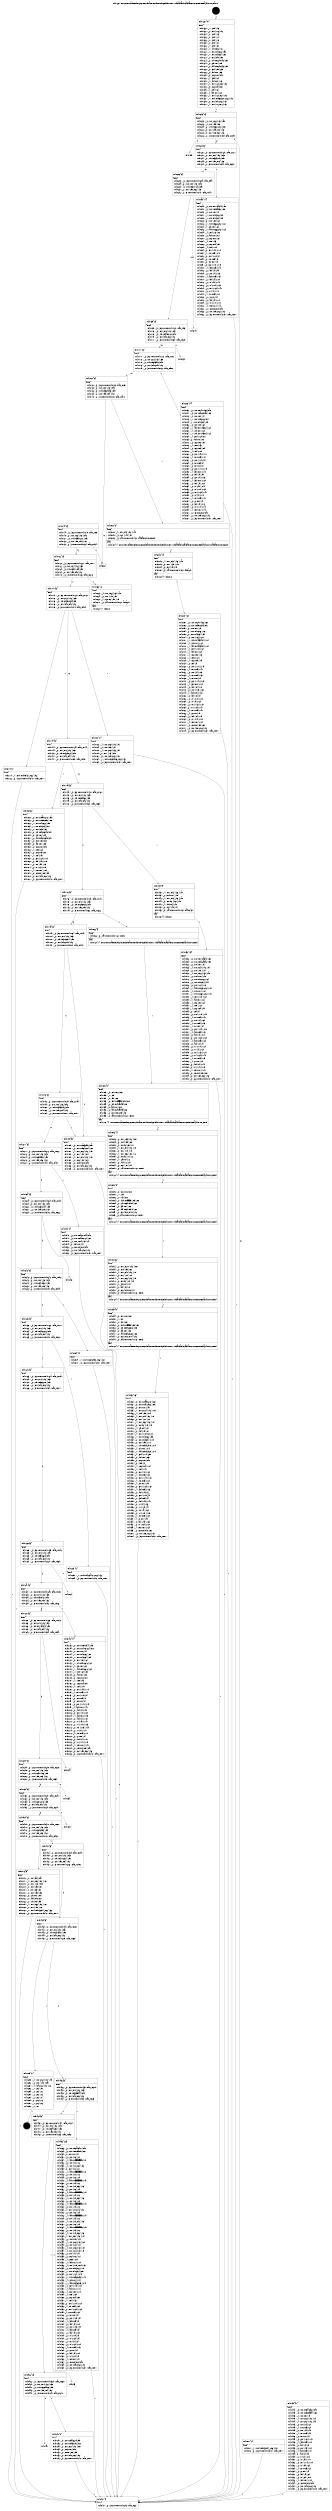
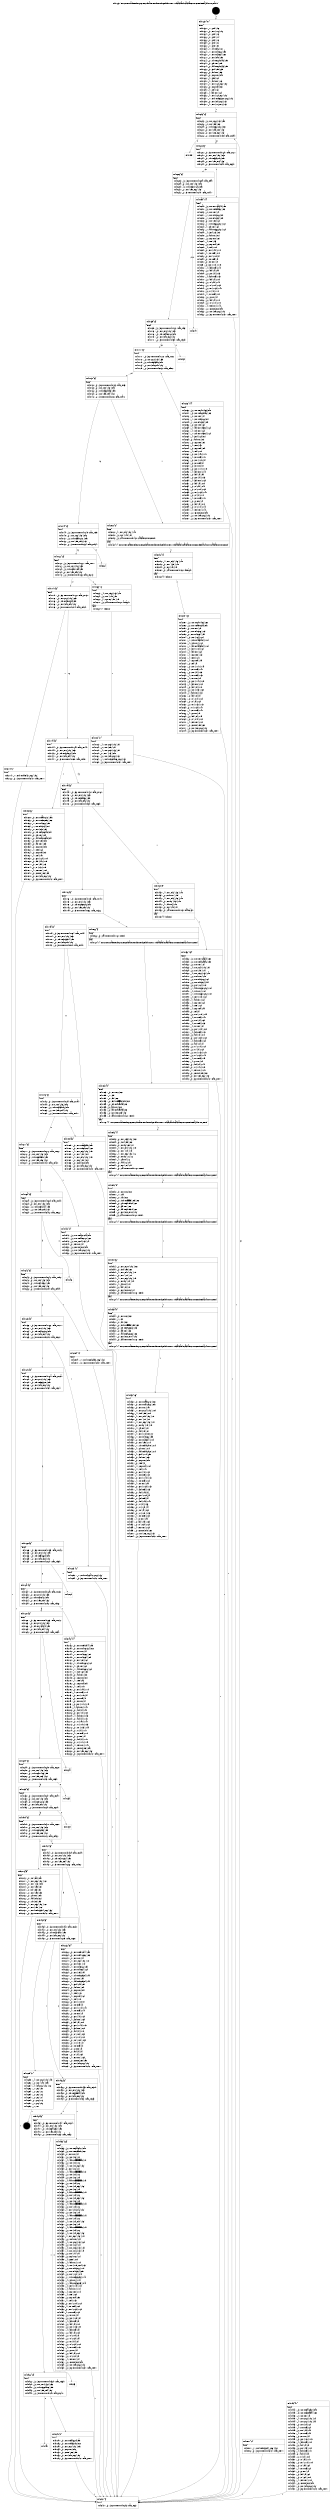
edge "0x401730 [25]" -> "0x402384": now "0x401730 [25]" -> "0x401749 [25]"
edge "0x40177b [25]" -> "0x401c75 [27]": now "0x401c65 [16]" -> "0x401c75 [27]"
edge "0x4017c6 [25]" -> "0x4017df [25]": removed, label "13"
node "0x402238 [154]": added
